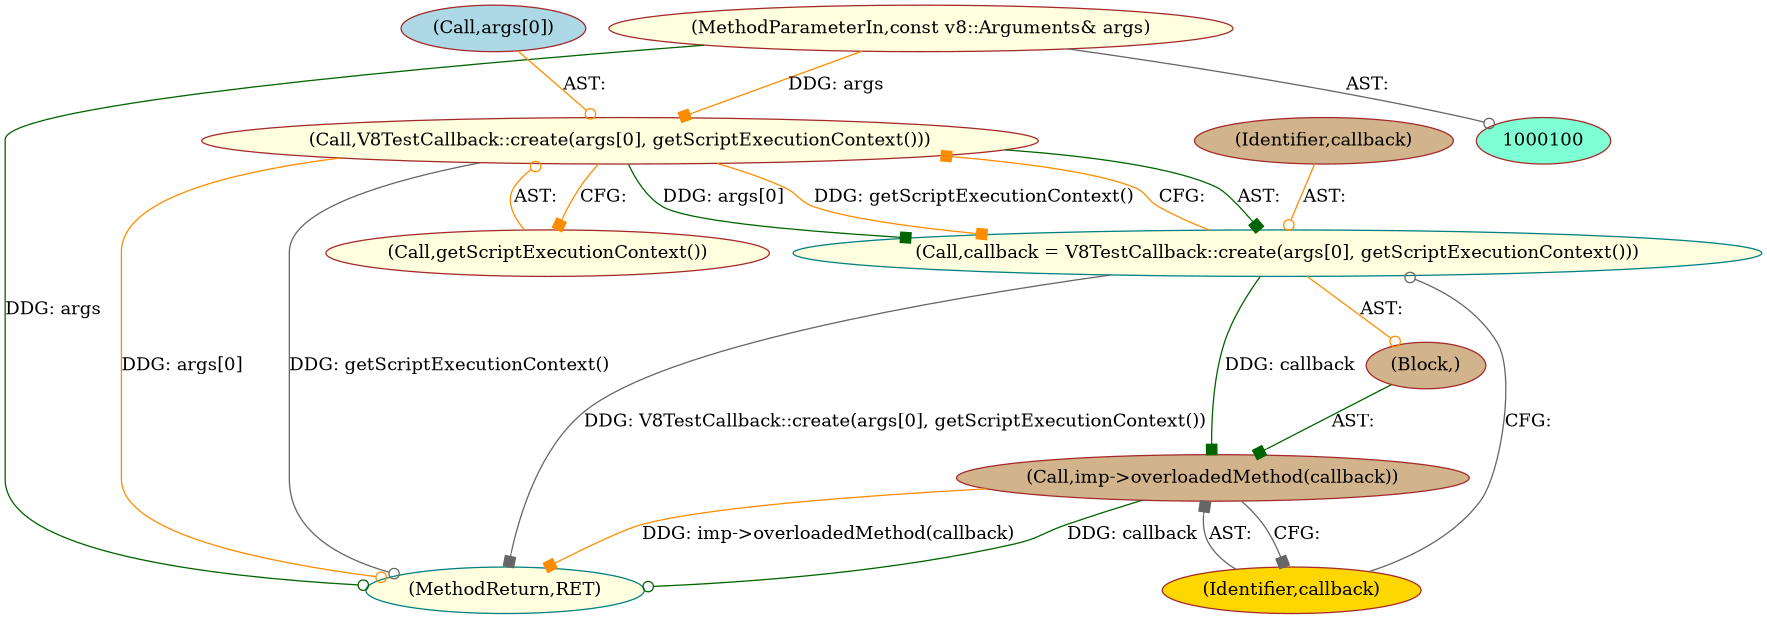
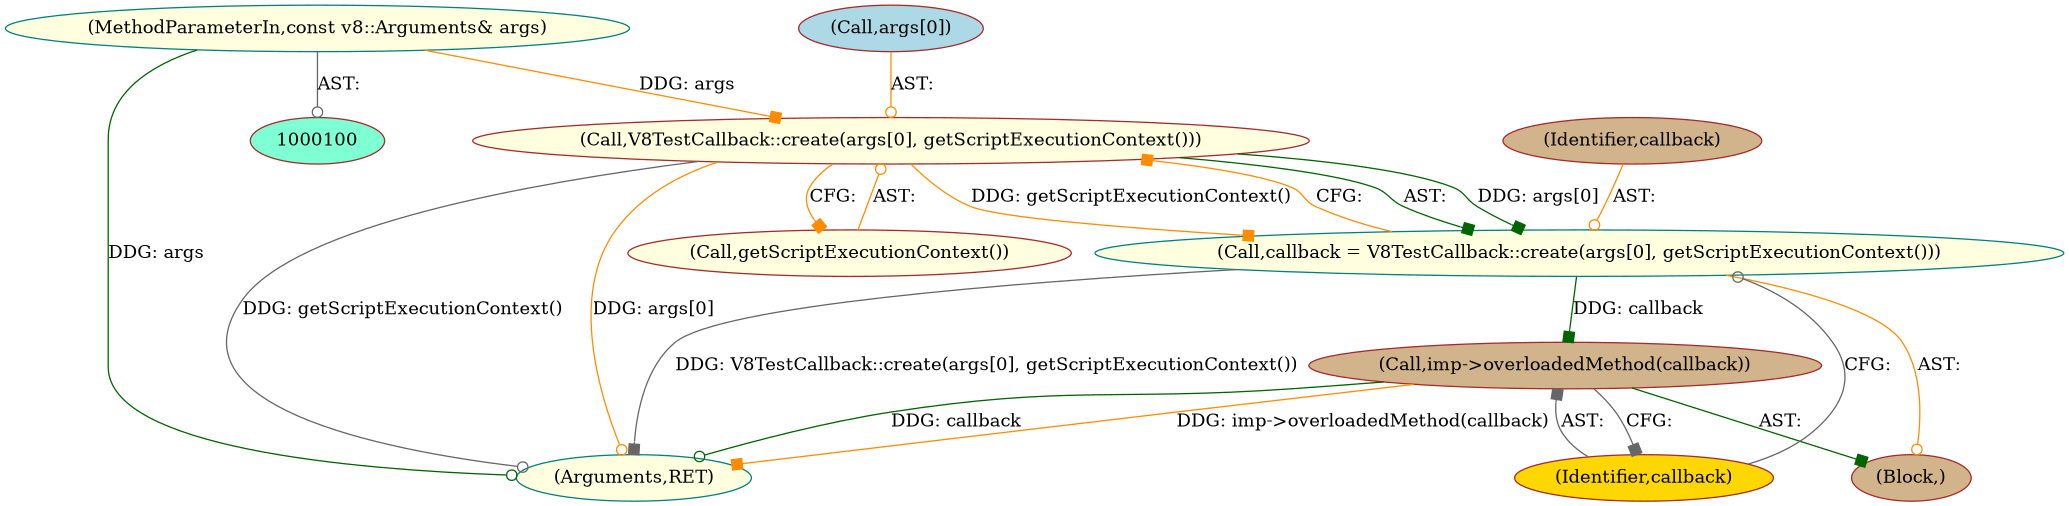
node "(MethodParameterIn,const v8::Arguments& args)": color brown -> teal
edge "(Block,)" -> "(Call,imp->overloadedMethod(callback))": reversed
node "(MethodReturn,RET)": label "(MethodReturn,RET)" -> "(Arguments,RET)"
